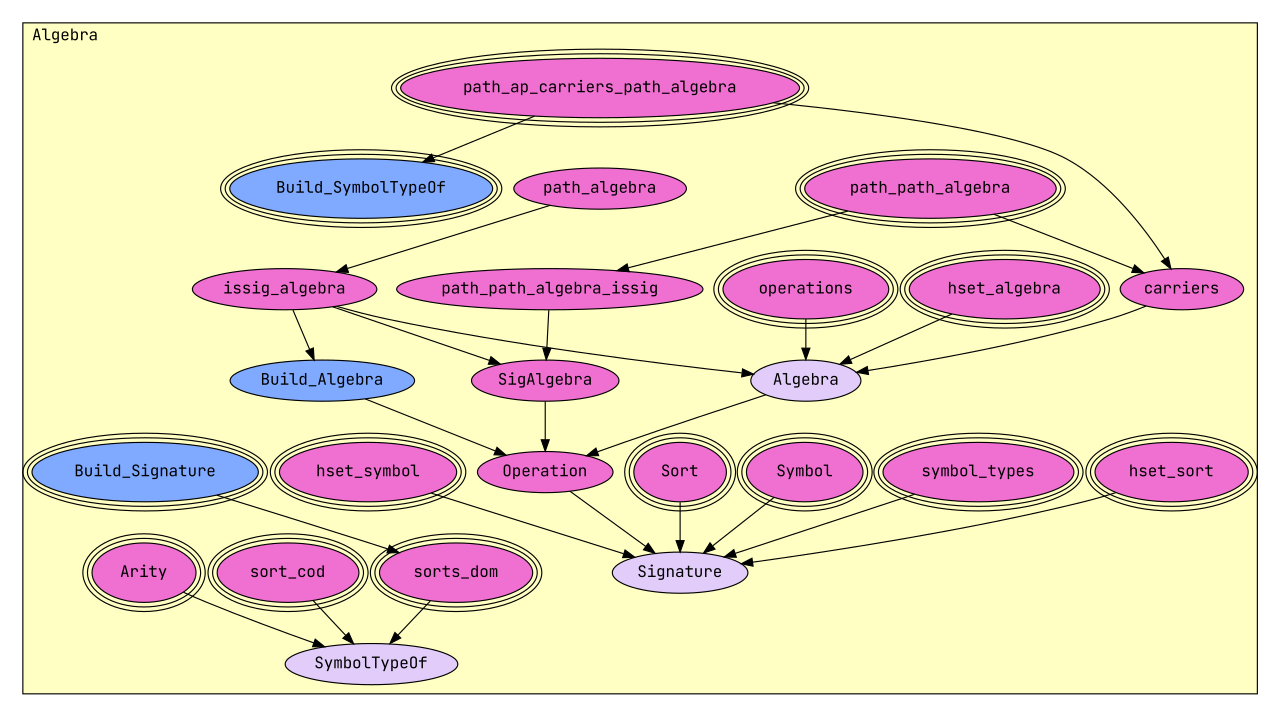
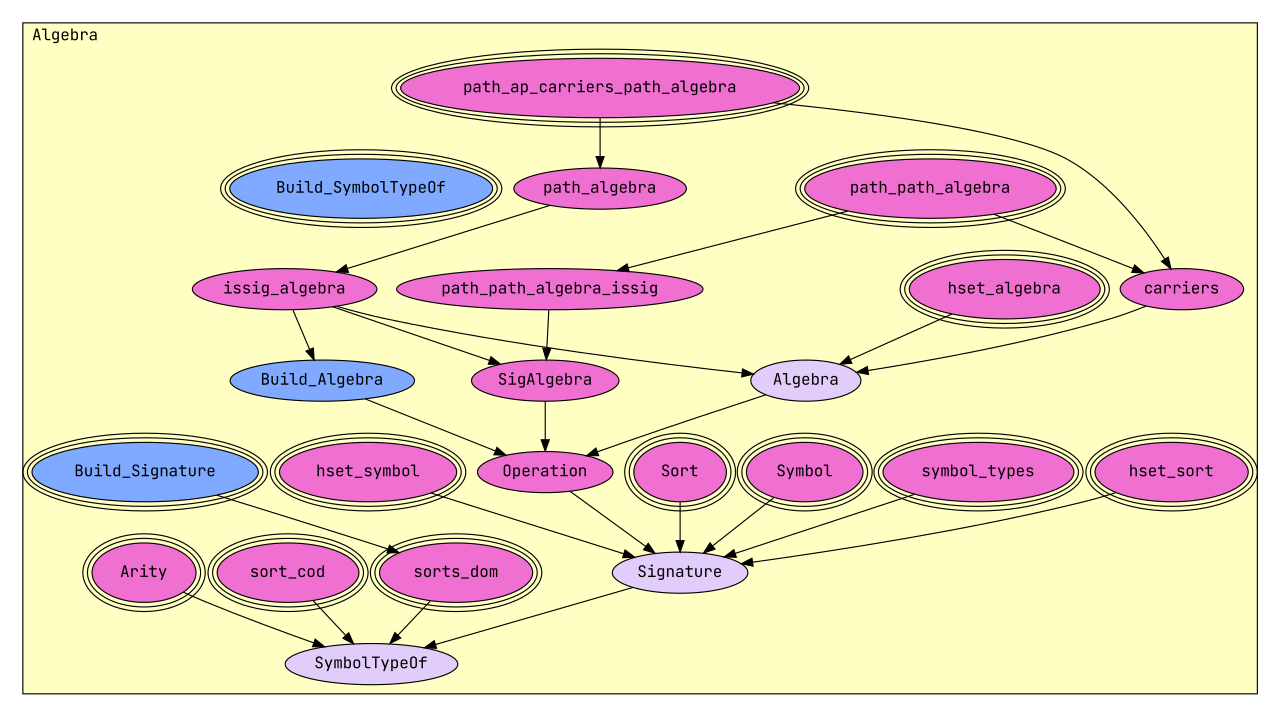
edge "path_ap_carriers_path_algebra" -> "Build_SymbolTypeOf": now "path_ap_carriers_path_algebra" -> "path_algebra"
node "operations": removed
edge "Signature" -> "SymbolTypeOf": added
